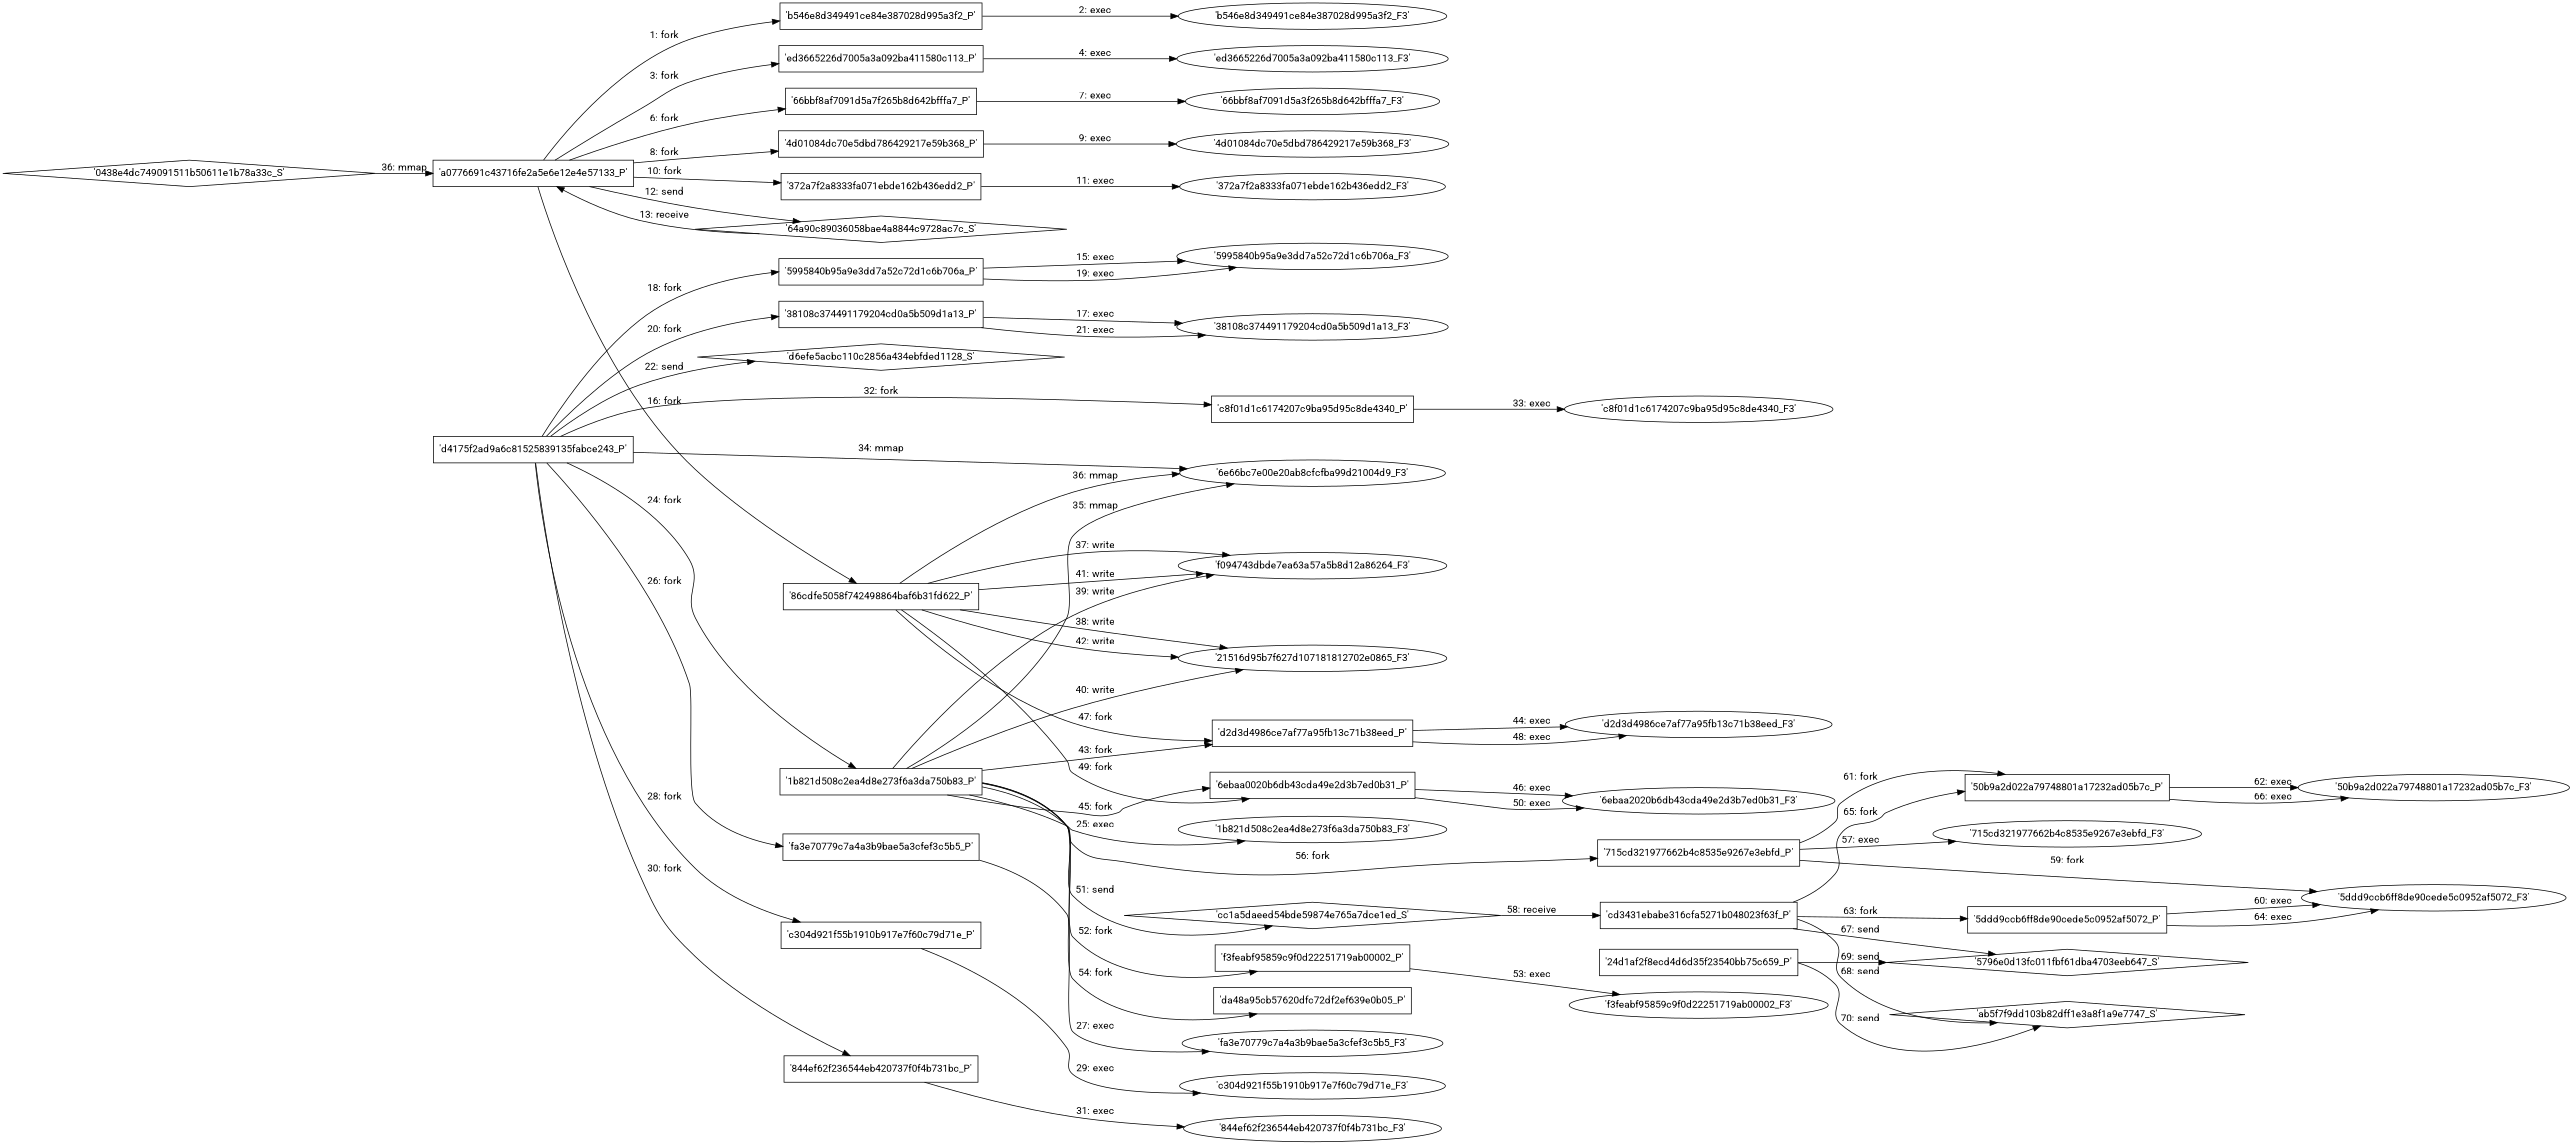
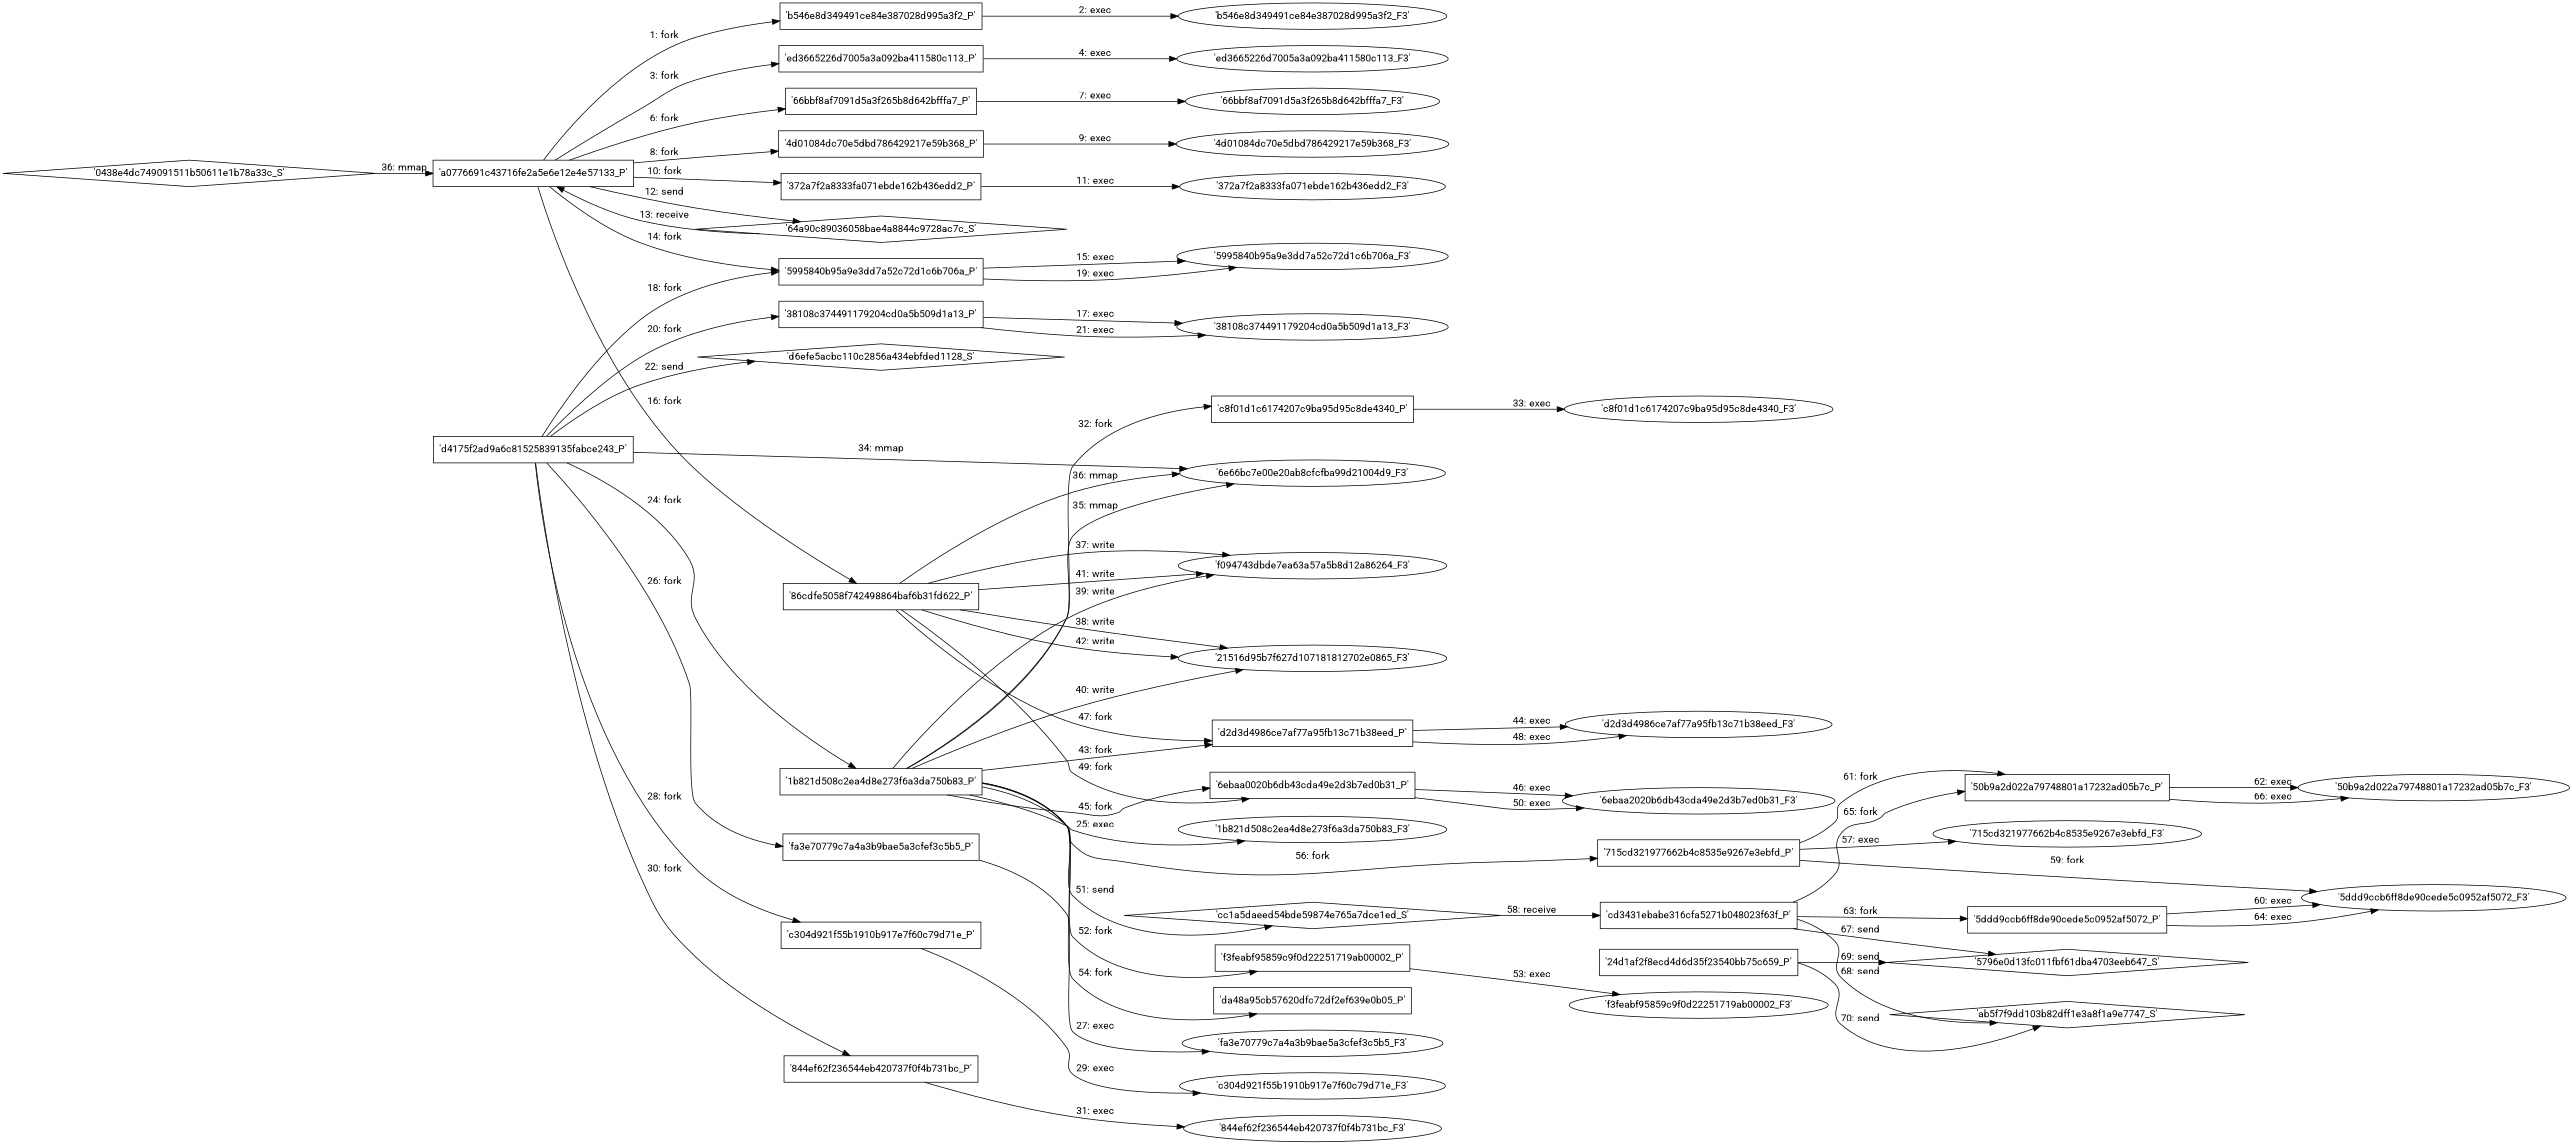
node "'66bbf8af7091d5a7f265b8d642bfffa7_P'": label "'66bbf8af7091d5a7f265b8d642bfffa7_P'" -> "'66bbf8af7091d5a3f265b8d642bfffa7_P'"
edge "'a0776691c43716fe2a5e6e12e4e57133_P'" -> "'5995840b95a9e3dd7a52c72d1c6b706a_P'": added, label "14: fork"
edge "'d4175f2ad9a6c81525839135fabce243_P'" -> "'c8f01d1c6174207c9ba95d95c8de4340_P'": now "'1b821d508c2ea4d8e273f6a3da750b83_P'" -> "'c8f01d1c6174207c9ba95d95c8de4340_P'"
